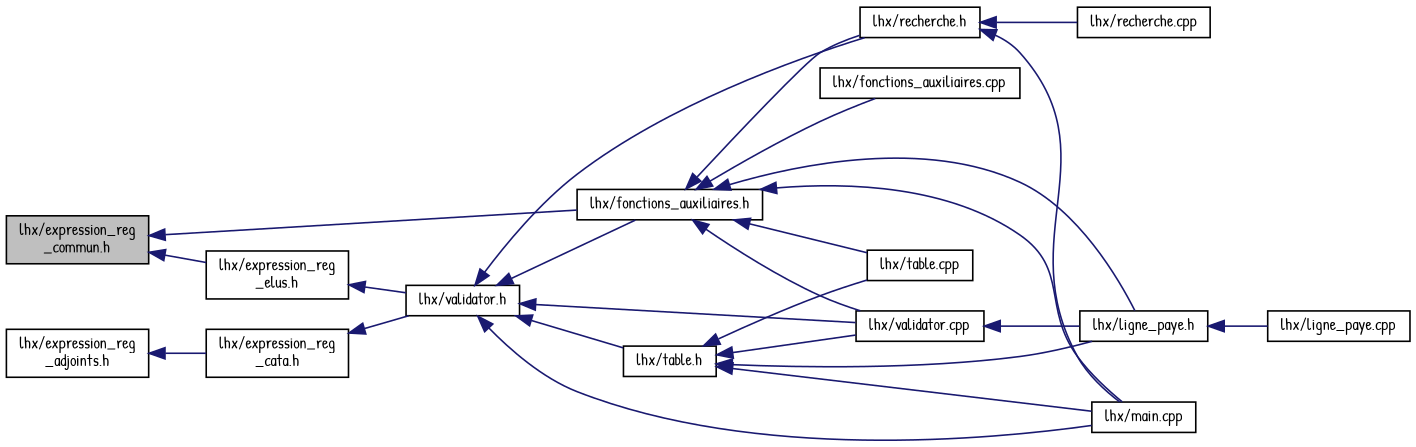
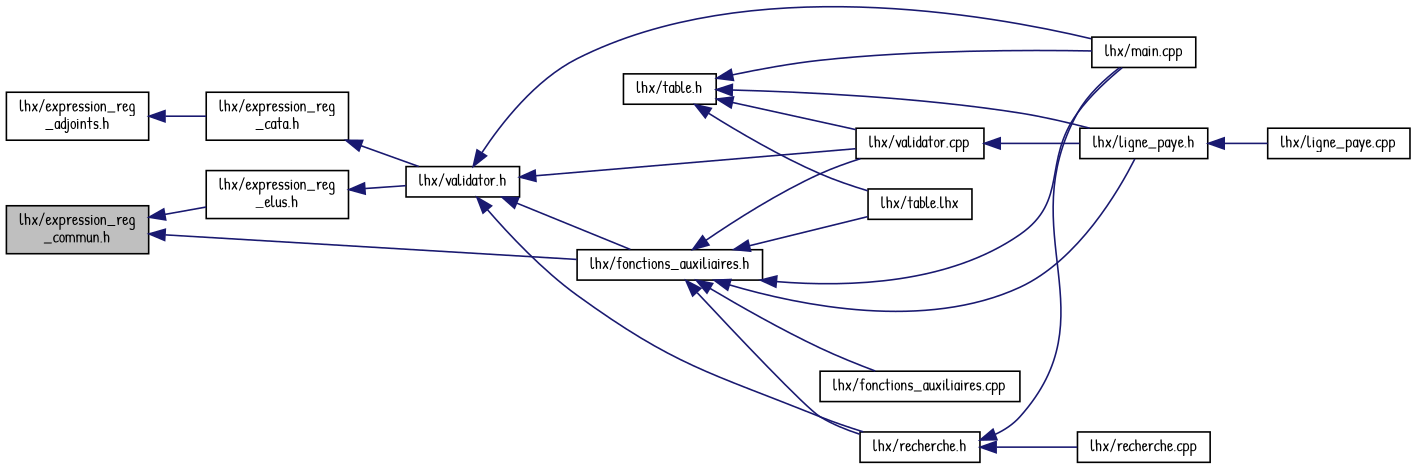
node "lhx/table.cpp": label "lhx/table.cpp" -> "lhx/table.lhx"
edge "lhx/table.h" -> "lhx/validator.h": removed
